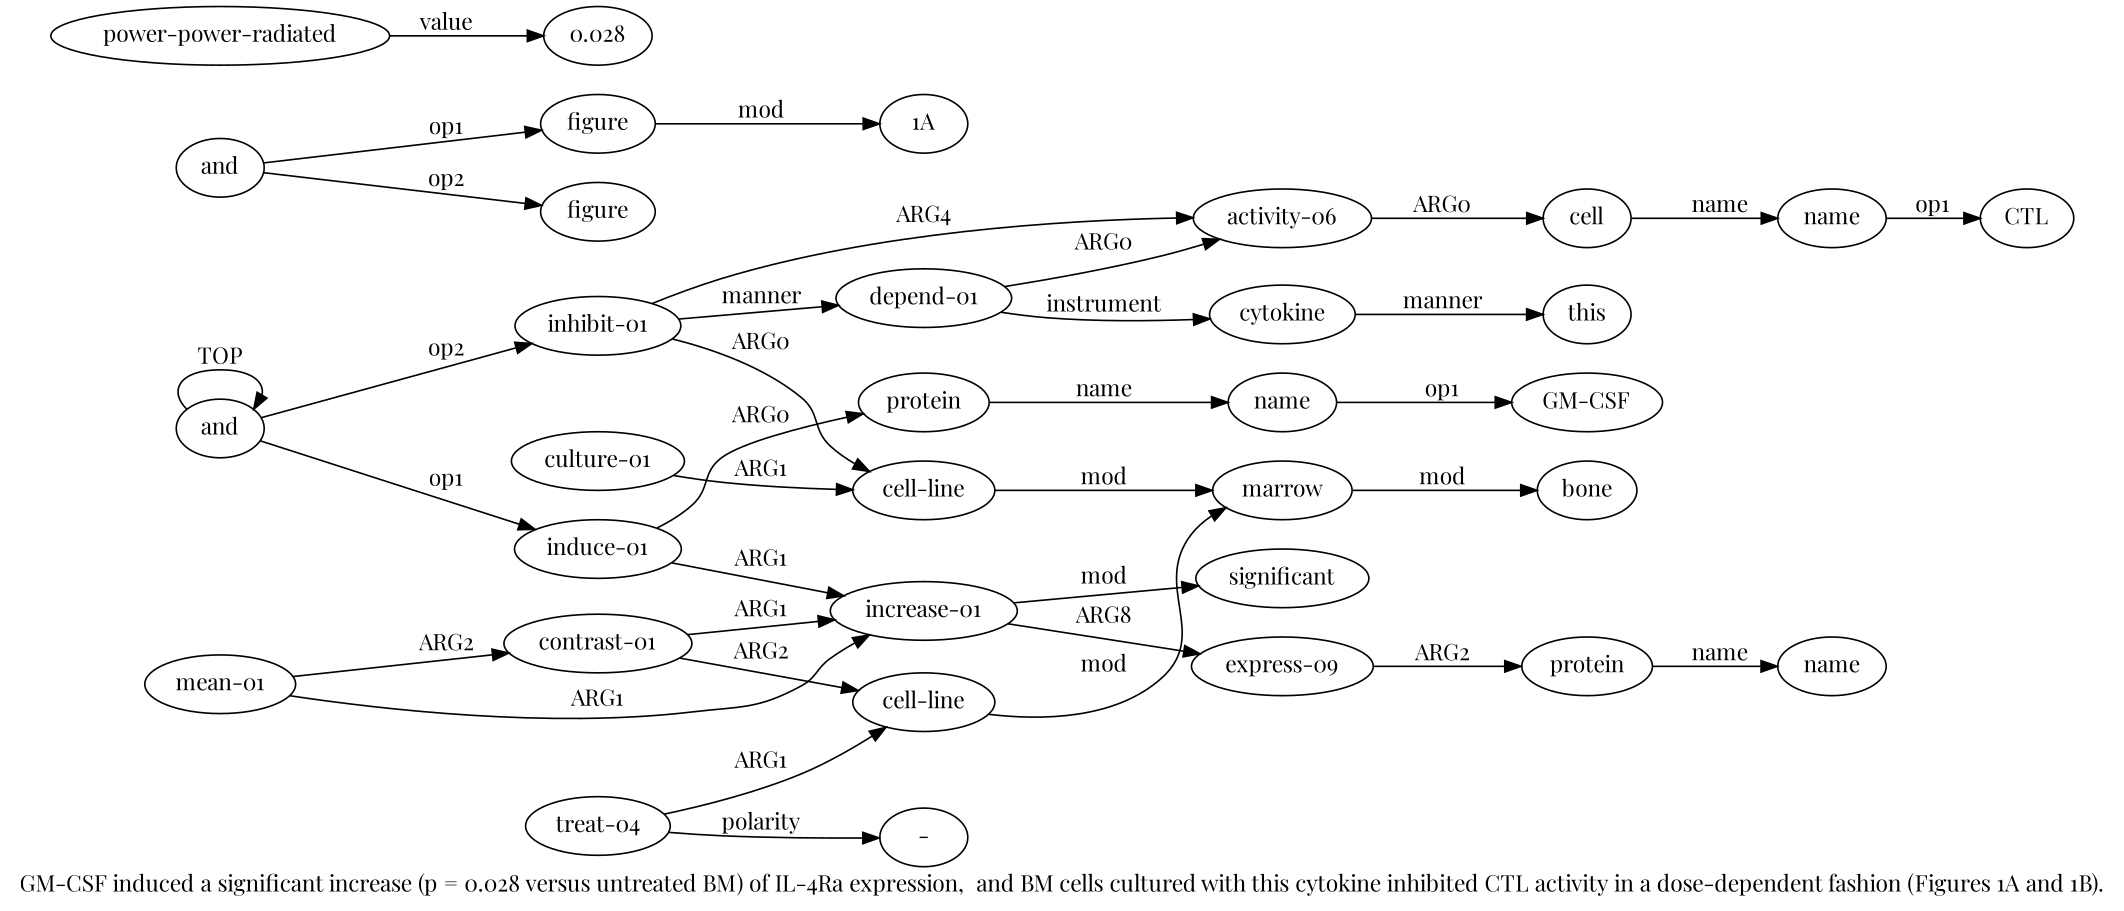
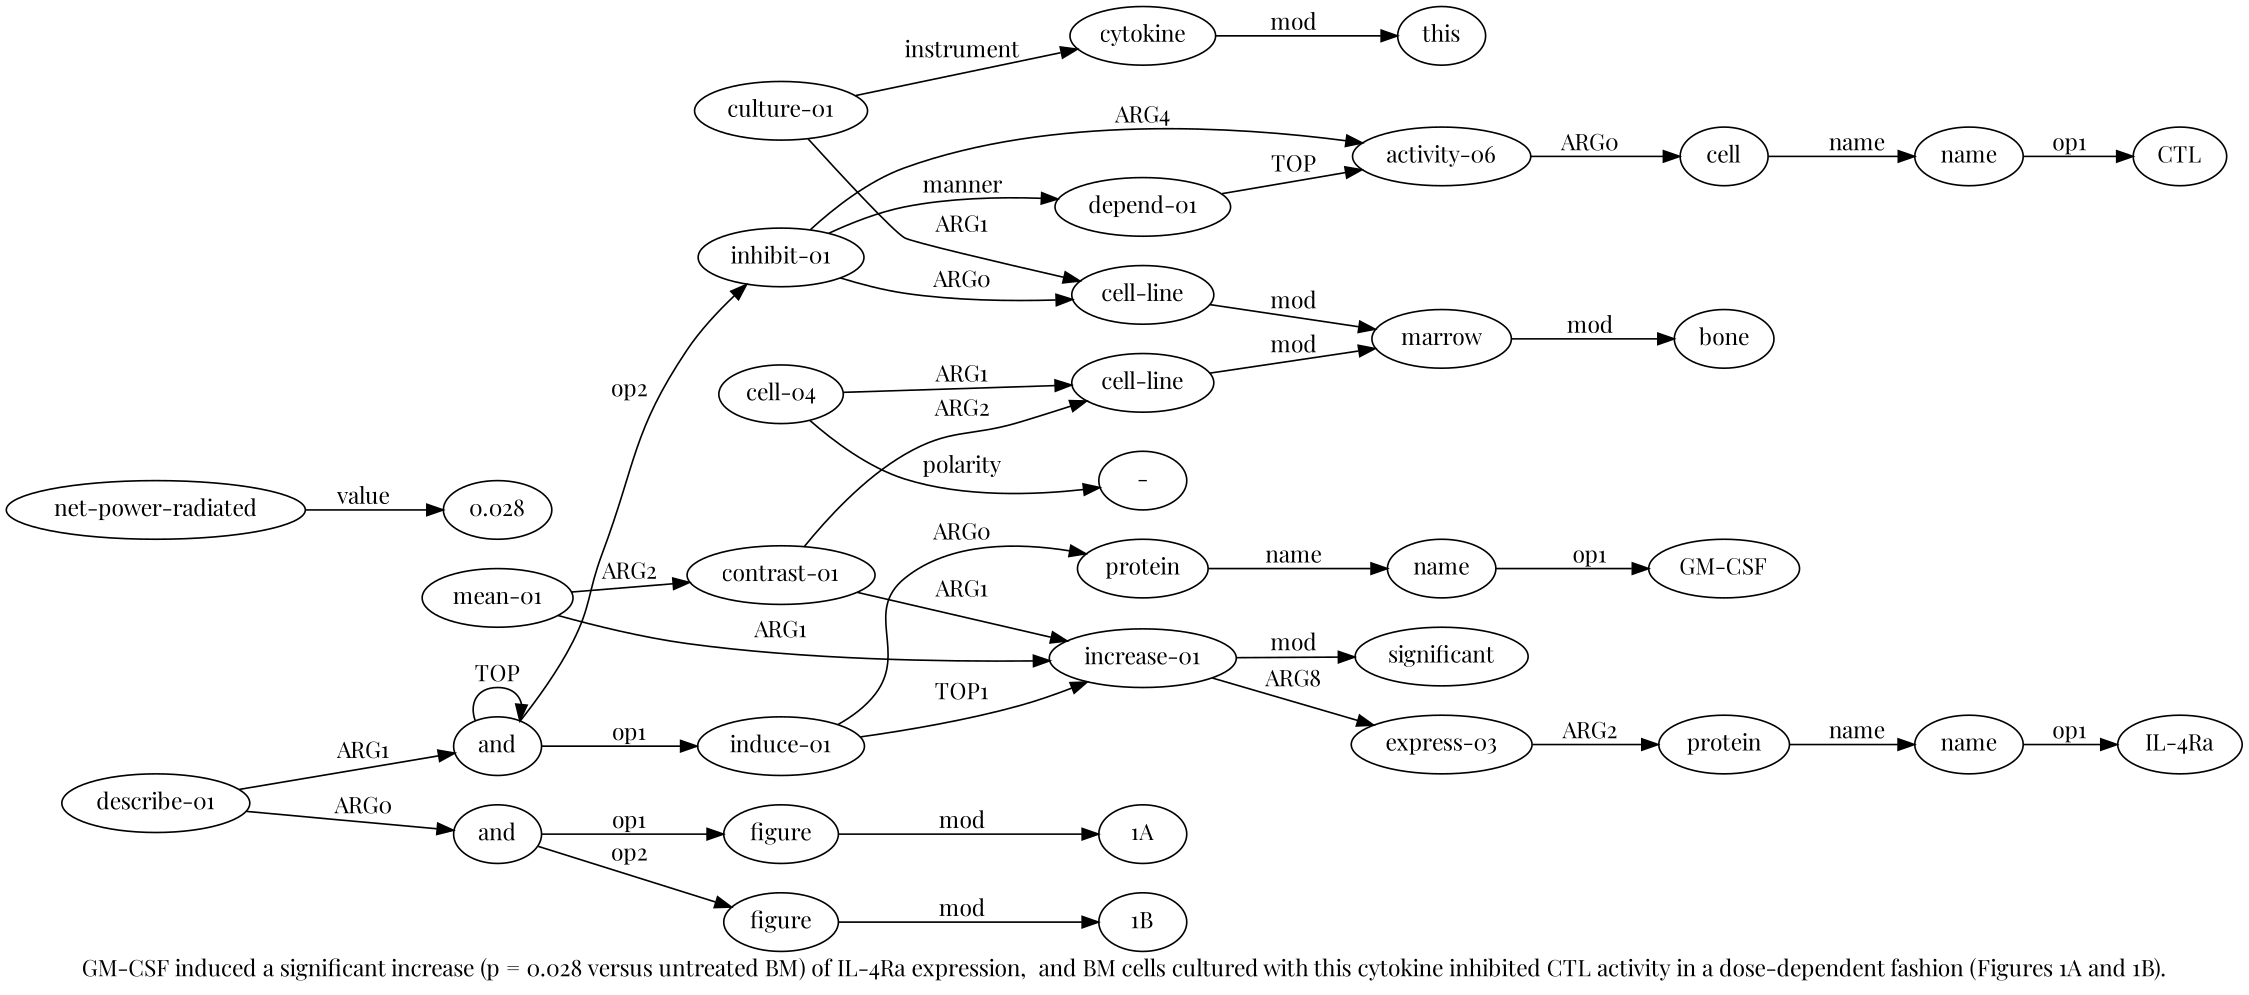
node "power-power-radiated": label "power-power-radiated" -> "net-power-radiated"
edge "depend-01" -> "activity-06": label "ARG0" -> "TOP"
edge "cytokine" -> "this": label "manner" -> "mod"
edge "depend-01" -> "cytokine": now "culture-01" -> "cytokine"
edge "induce-01" -> "increase-01": label "ARG1" -> "TOP1"
node "express-09": label "express-09" -> "express-03"
node "IL-4Ra": added
node "describe-01": added
node "treat-04": label "treat-04" -> "cell-04"
node "1B": added
